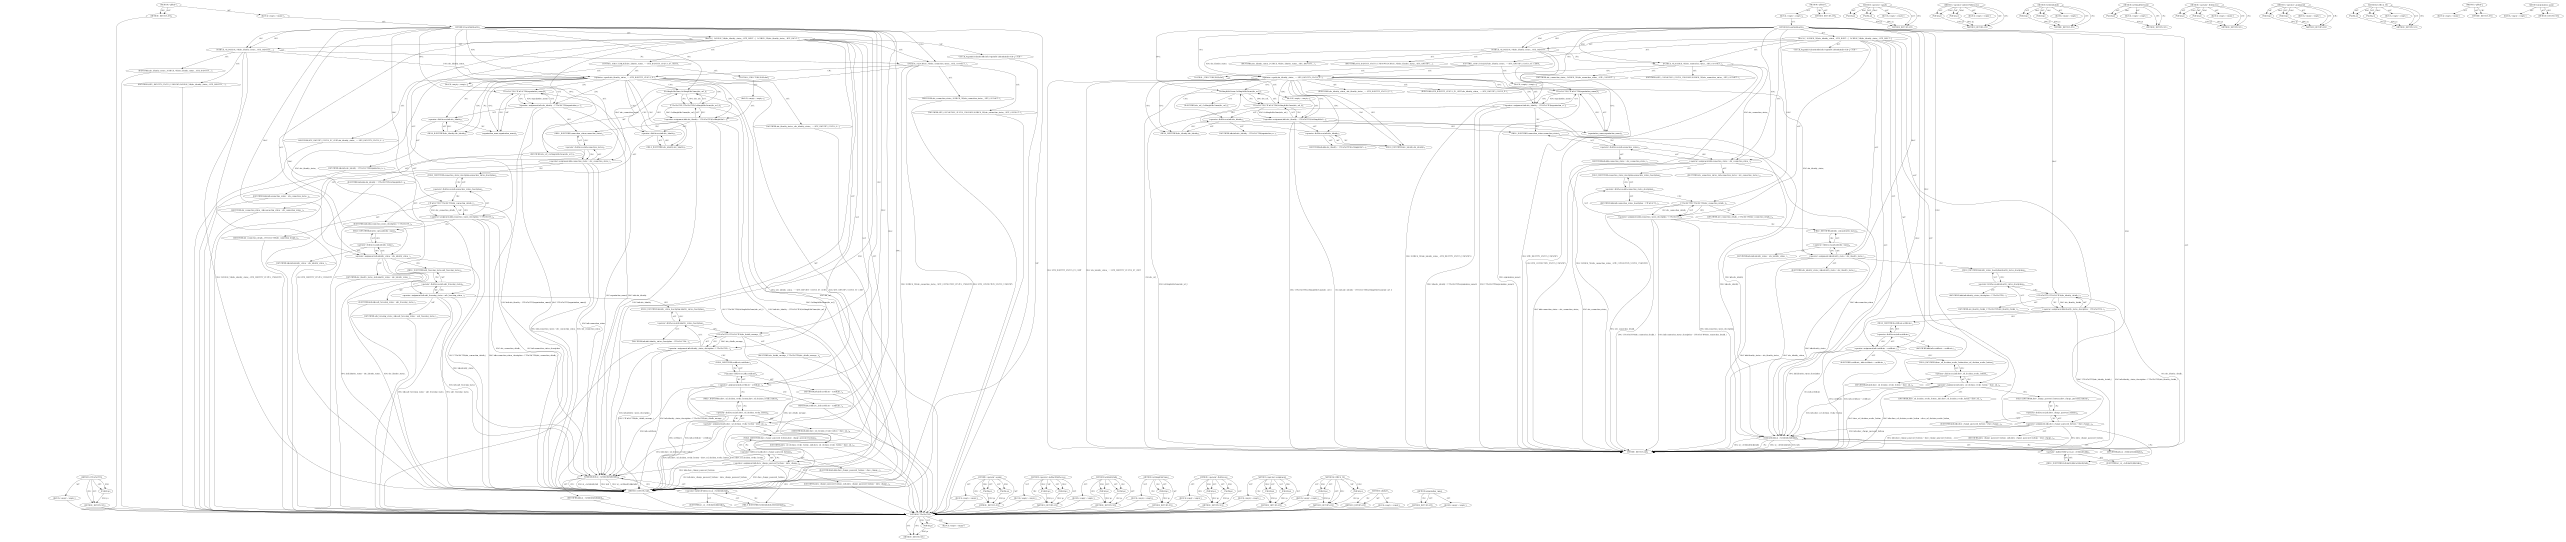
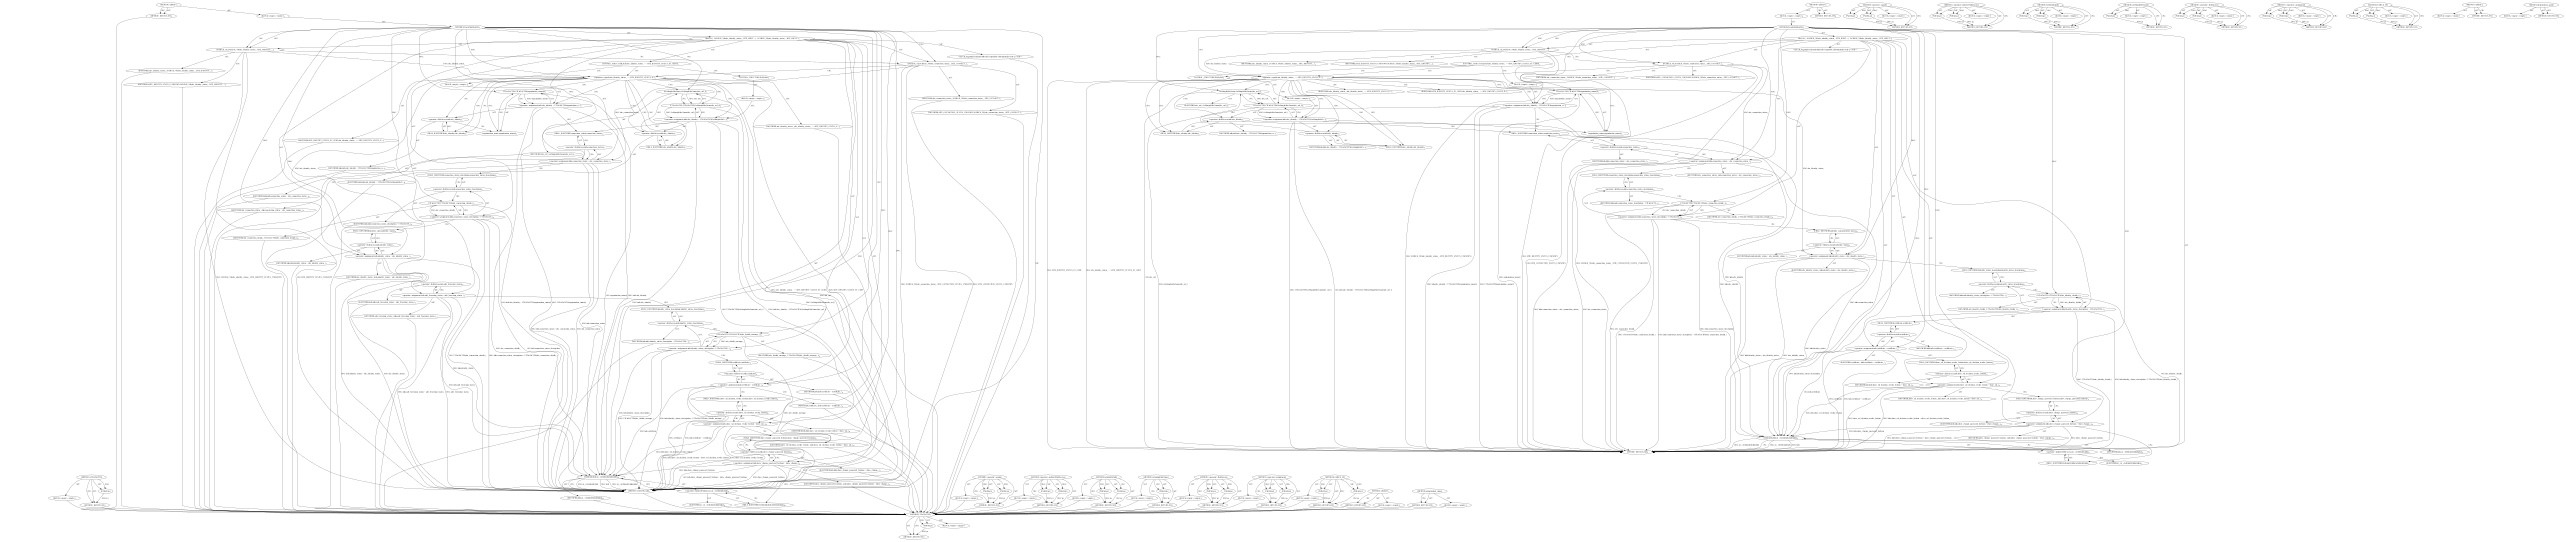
node "(FIELD_IDENTIFIER,safe_browsing_status,safe_browsing_status)": removed
